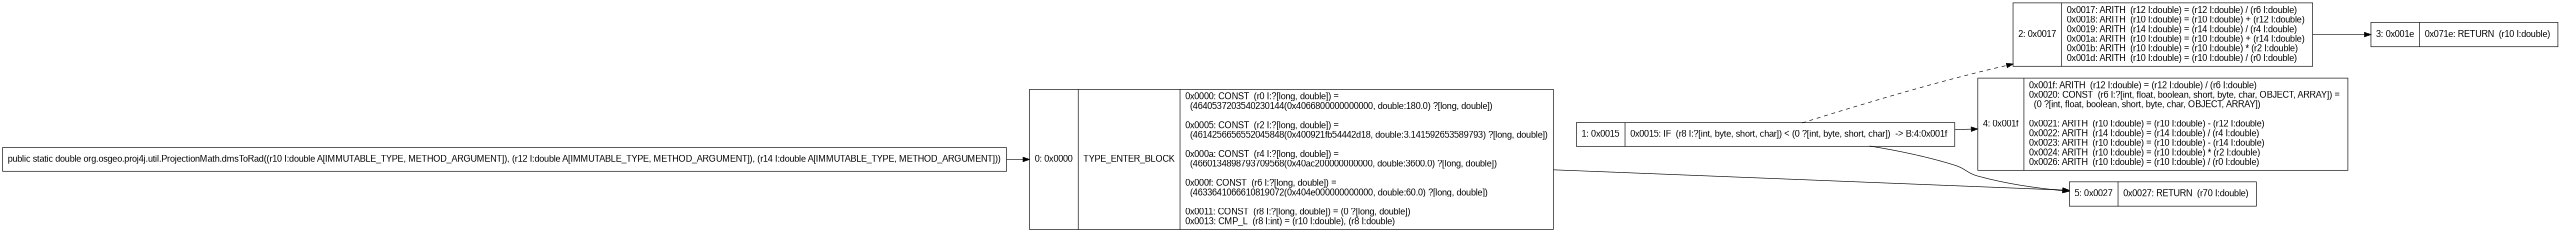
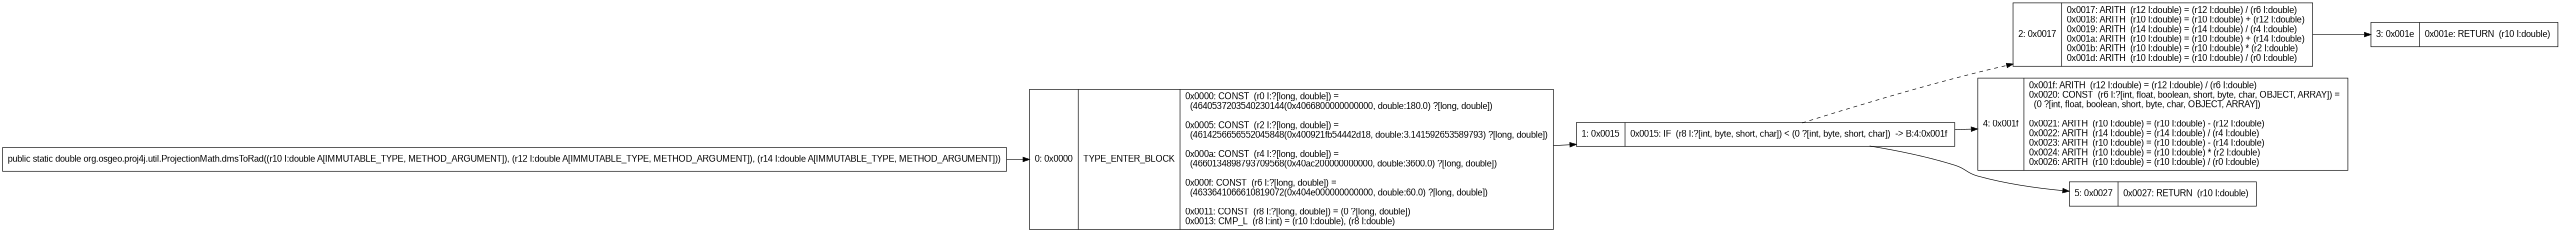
node "3: 0x001e": text "0x071e: RETURN  (r10 I:double)" -> "0x001e: RETURN  (r10 I:double)"
edge "0: 0x0000" -> "5: 0x0027": now "0: 0x0000" -> "1: 0x0015"
node "5: 0x0027": text "0x0027: RETURN  (r70 I:double)" -> "0x0027: RETURN  (r10 I:double)"
